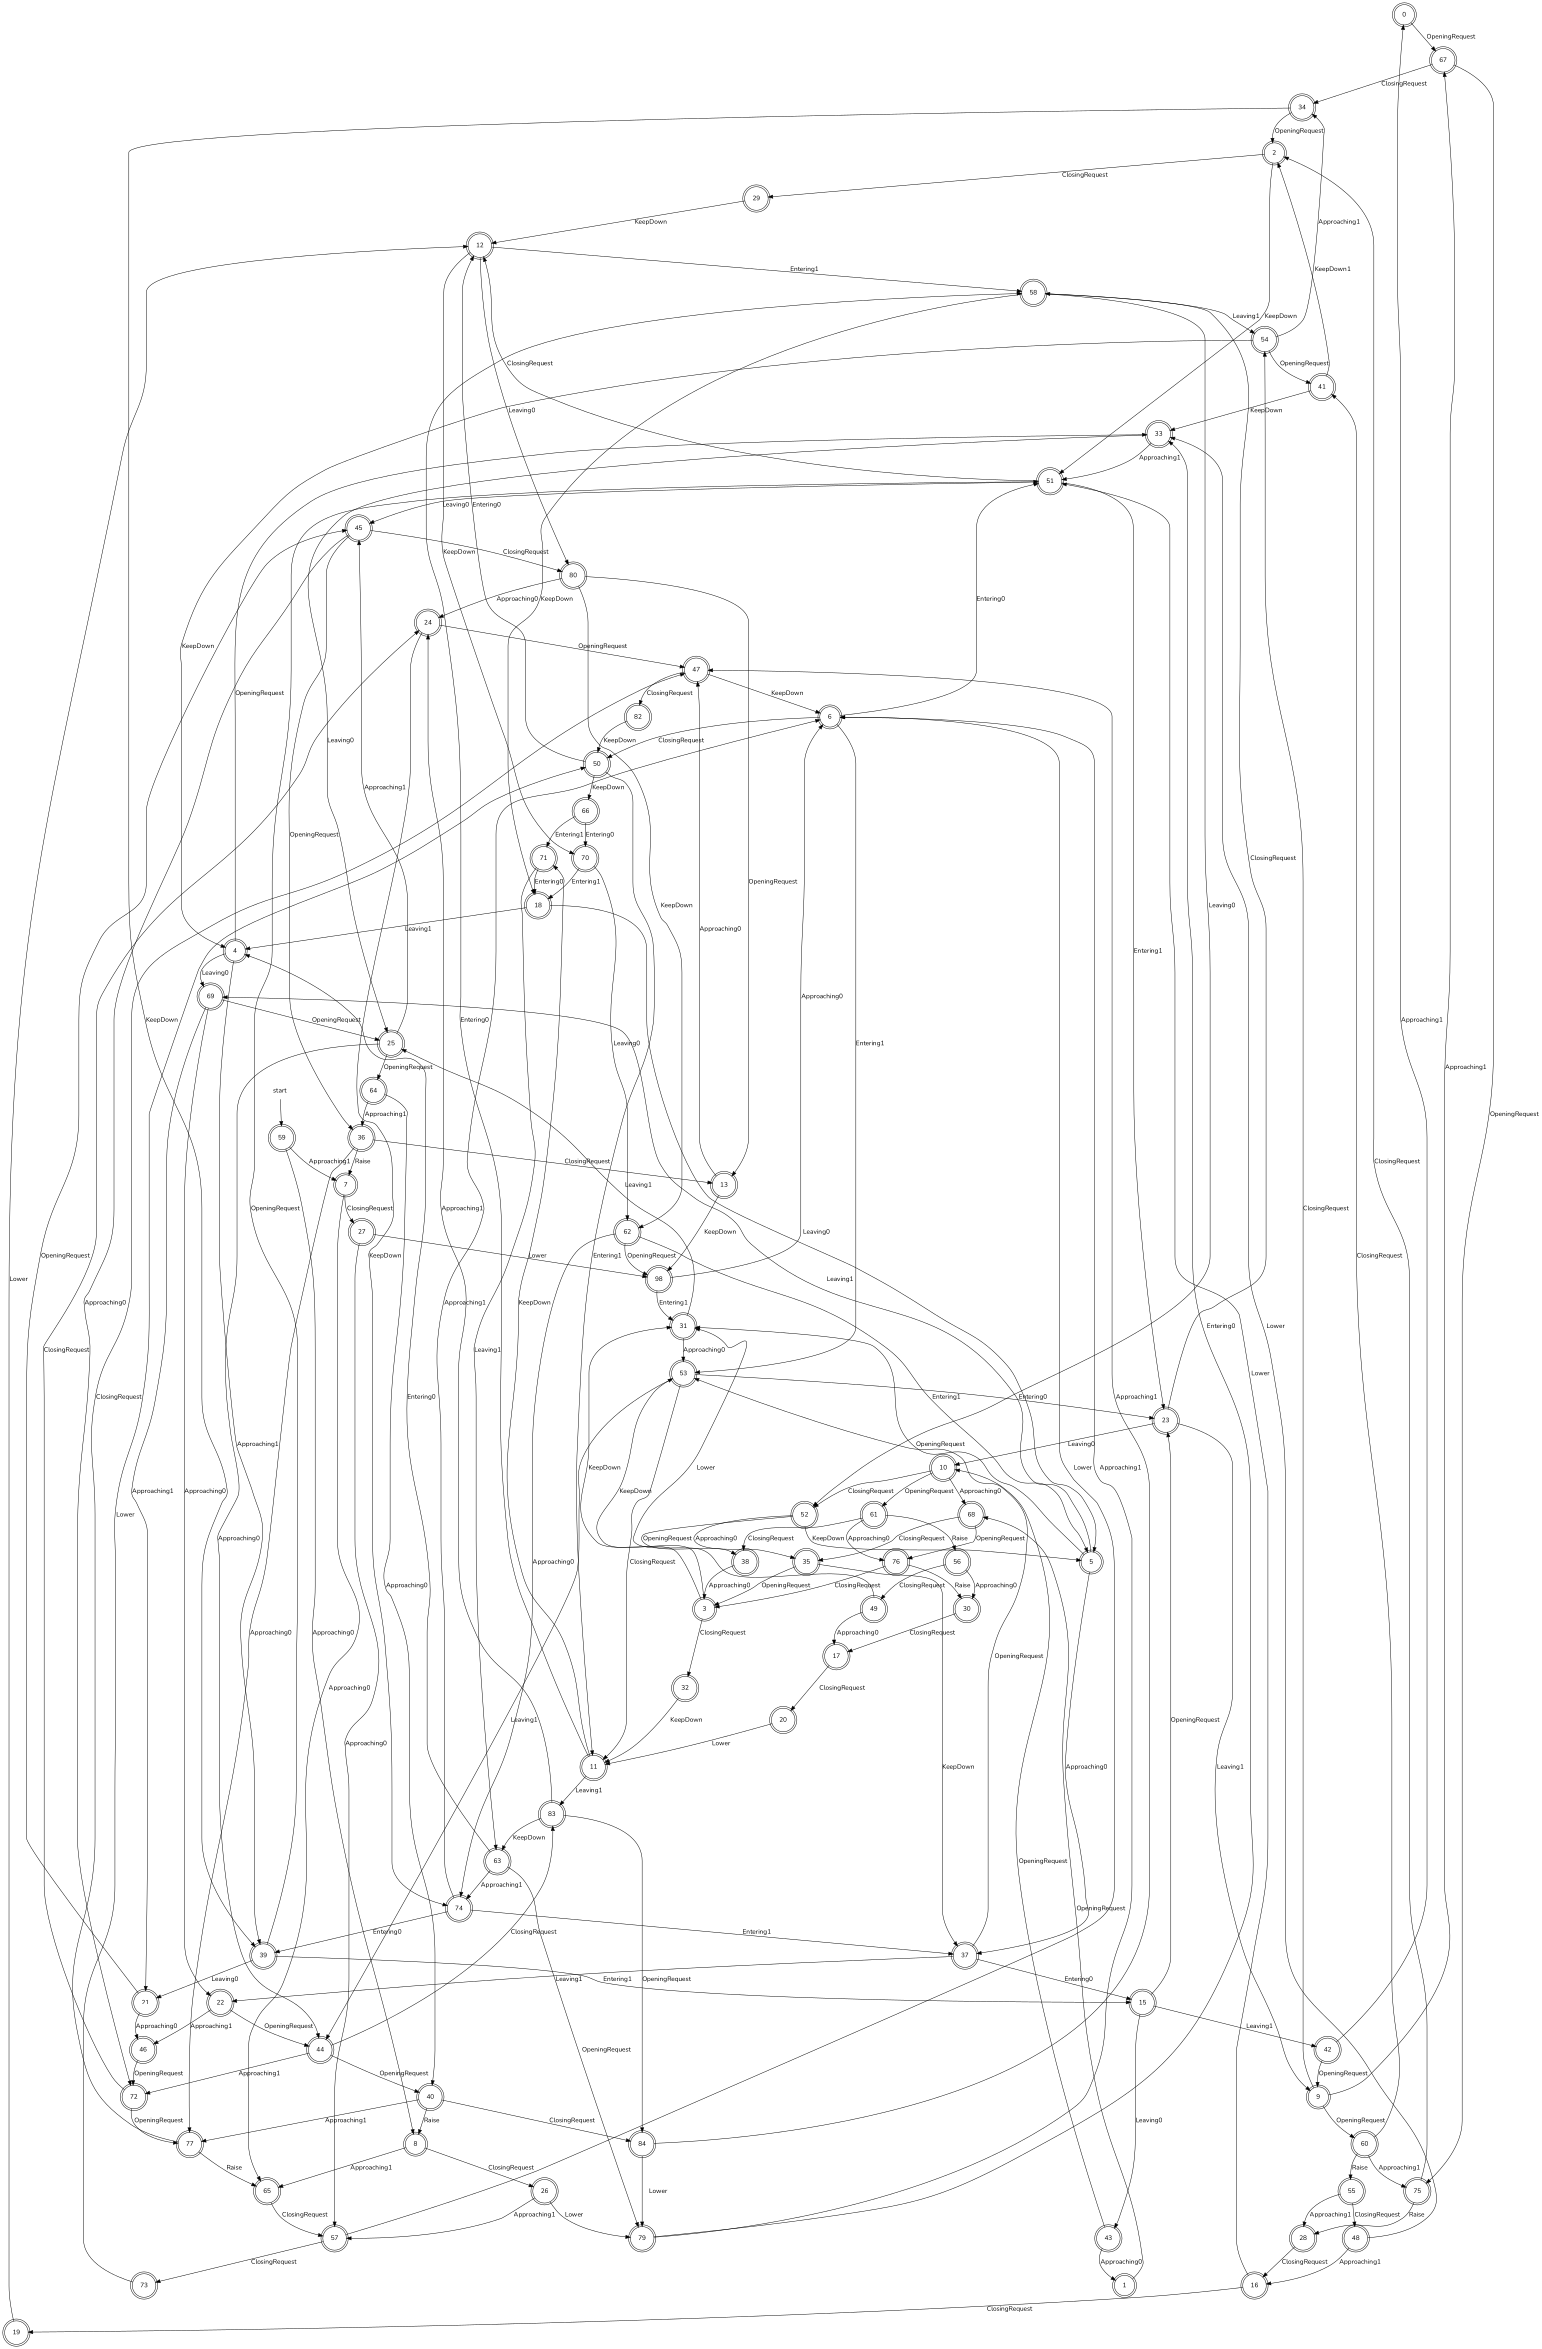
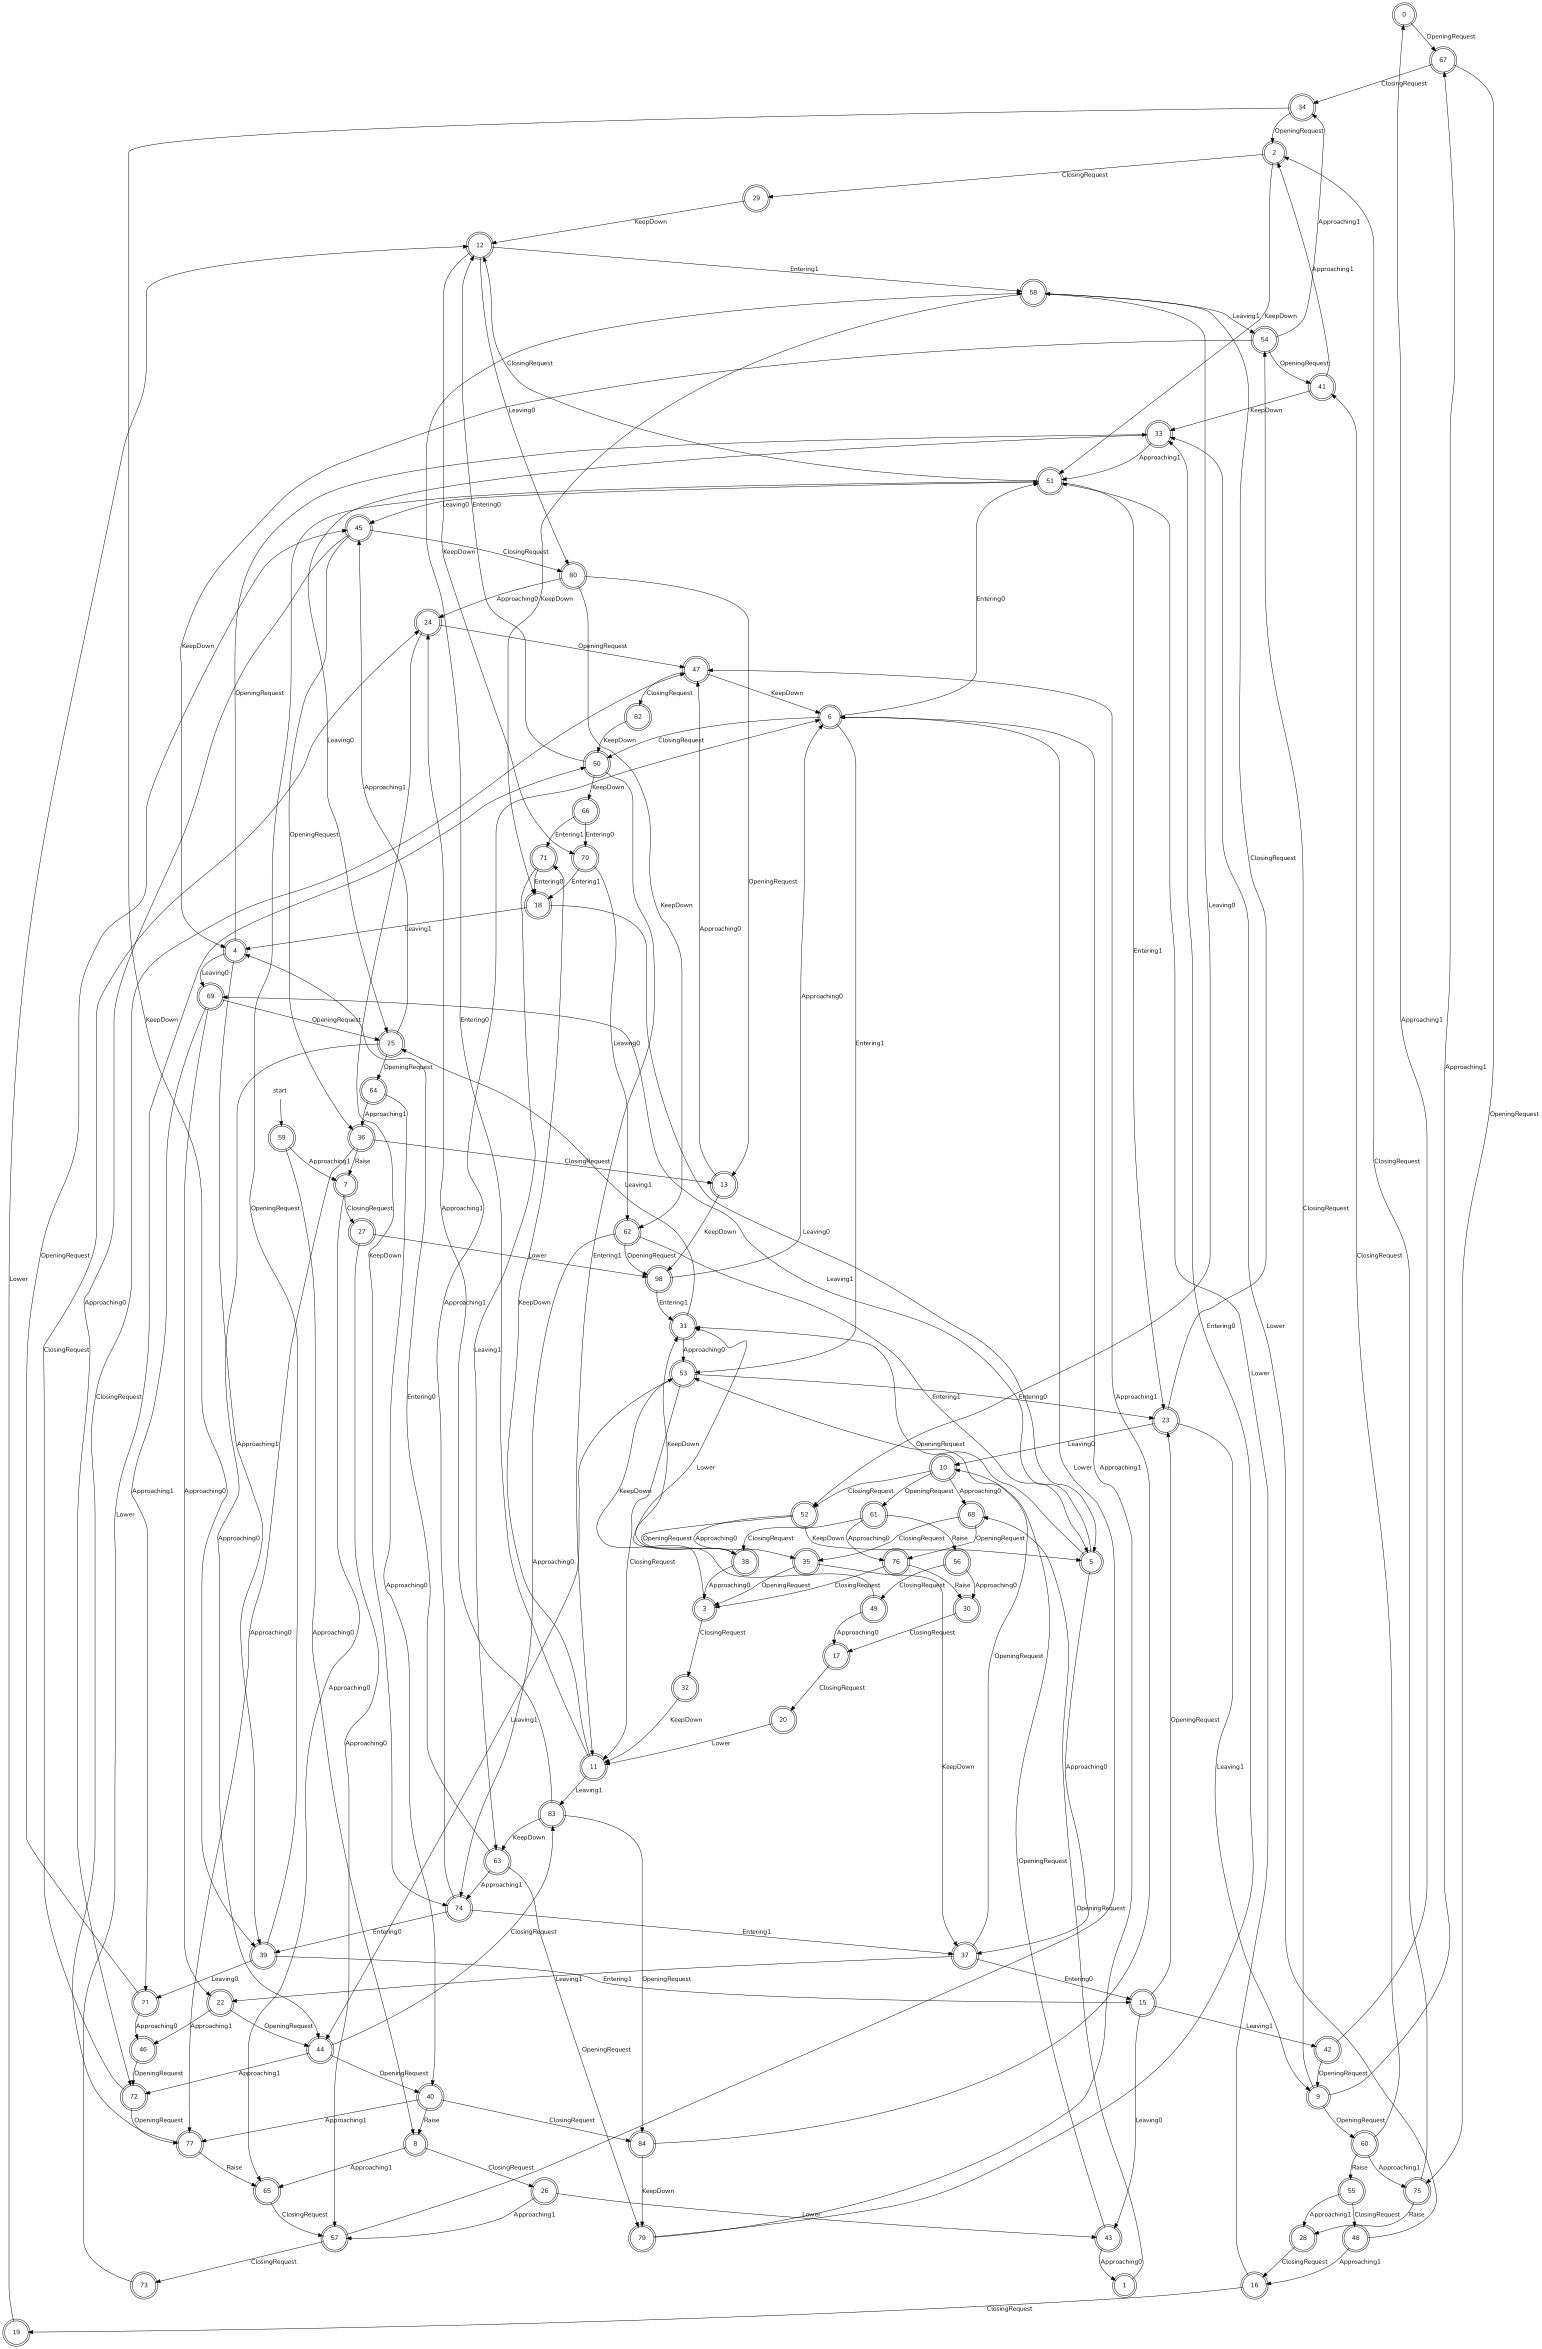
edge "41" -> "2": label "KeepDown1" -> "Approaching1"
edge "3" -> "31": now "38" -> "31"
edge "84" -> "79": label "Lower" -> "KeepDown"
edge "26" -> "79": now "26" -> "43"
